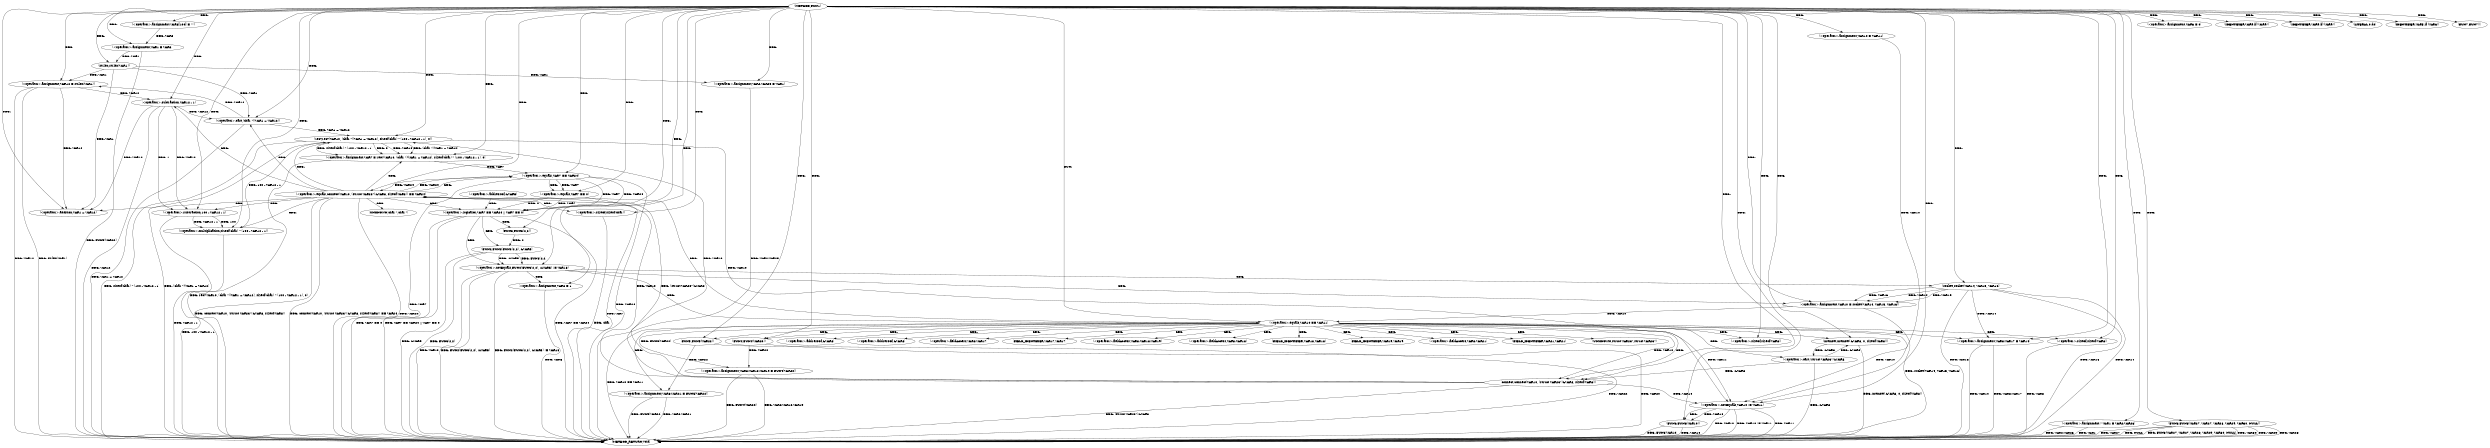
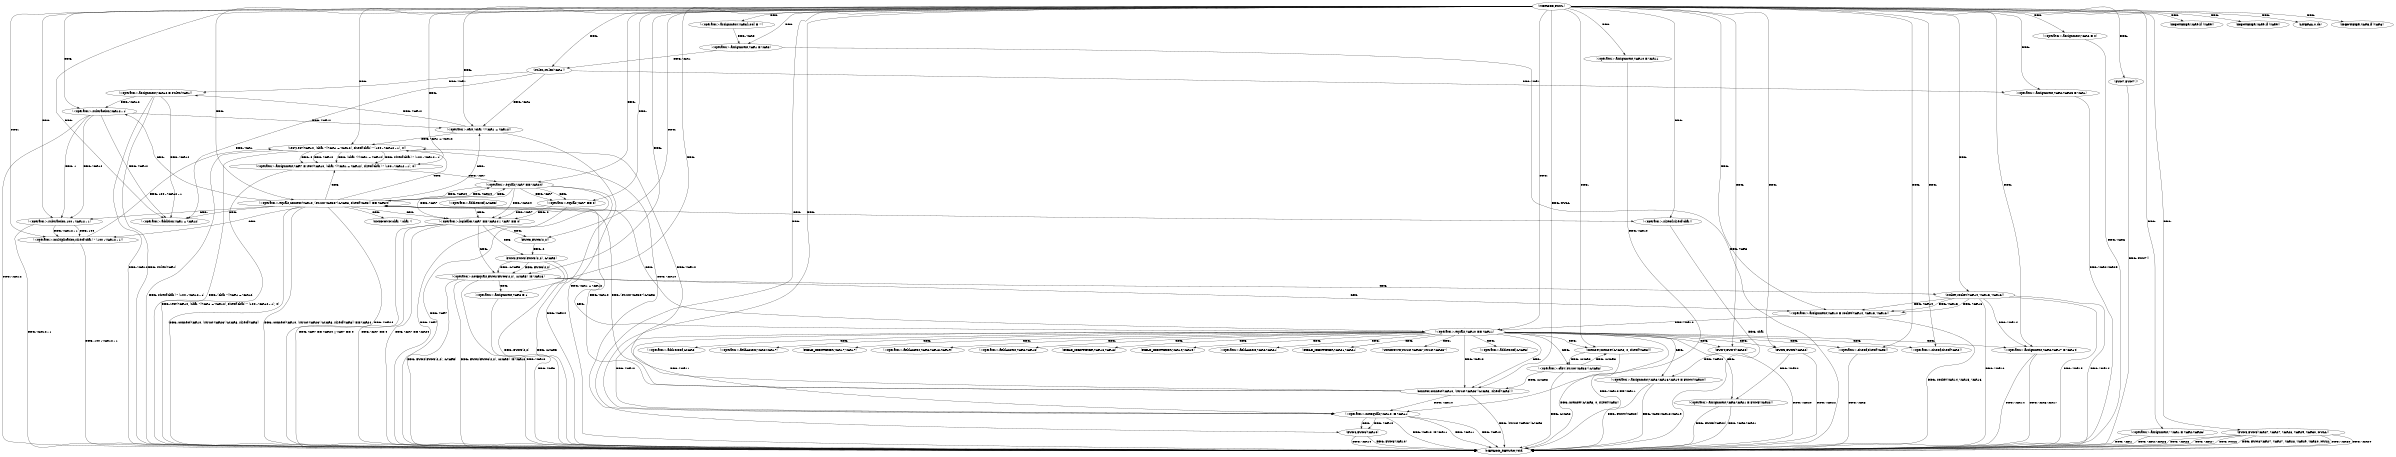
edge "(METHOD,FUN1)" -> "(<operator>.assignment,VAR12 = strlen(VAR1))": removed, label "DDG:"
edge "(METHOD,FUN1)" -> "(<operator>.equals,VAR10 == VAR11)": label "FUN: " -> "DDG: "
edge "(METHOD,FUN1)" -> "(connect,connect(VAR10, (struct VAR23*)&VAR8, sizeof(VAR8)))": label "DDG: " -> "DDG: NULL"
edge "(<operator>.assignment,VAR1 = VAR3)" -> "(METHOD_RETURN,void)": label "DDG: FUN5(VAR22)" -> "DDG: VAR3"
edge "(<operator>.equals,VAR10 == VAR11)" -> "(<operator>.assignment,VAR8.VAR18.VAR19 = FUN4(VAR20))": label "DDG: FUN5(VAR22)" -> "CDG: "
edge "(FUN7,FUN7())" -> "(METHOD_RETURN,void)": added, label "DDG: FUN7()"
edge "(<operator>.assignment,VAR6 = 0)" -> "(METHOD_RETURN,void)": added, label "DDG: VAR6"
